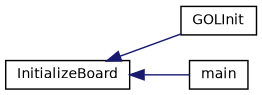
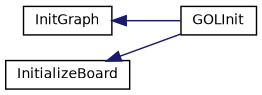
node "InitGraph": added
node "main": removed
